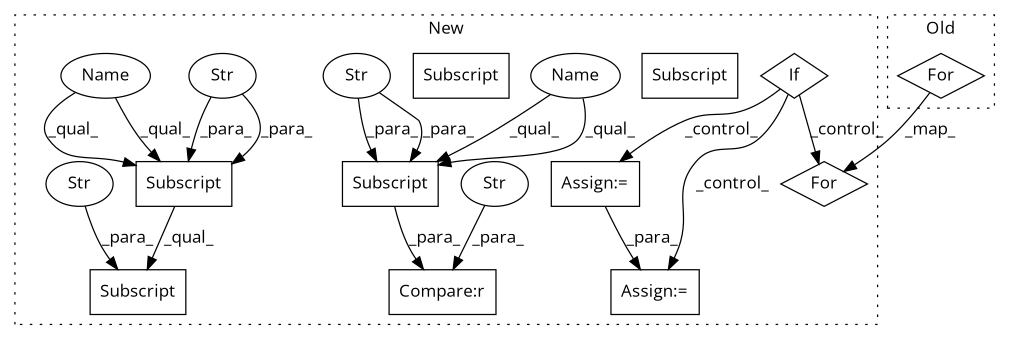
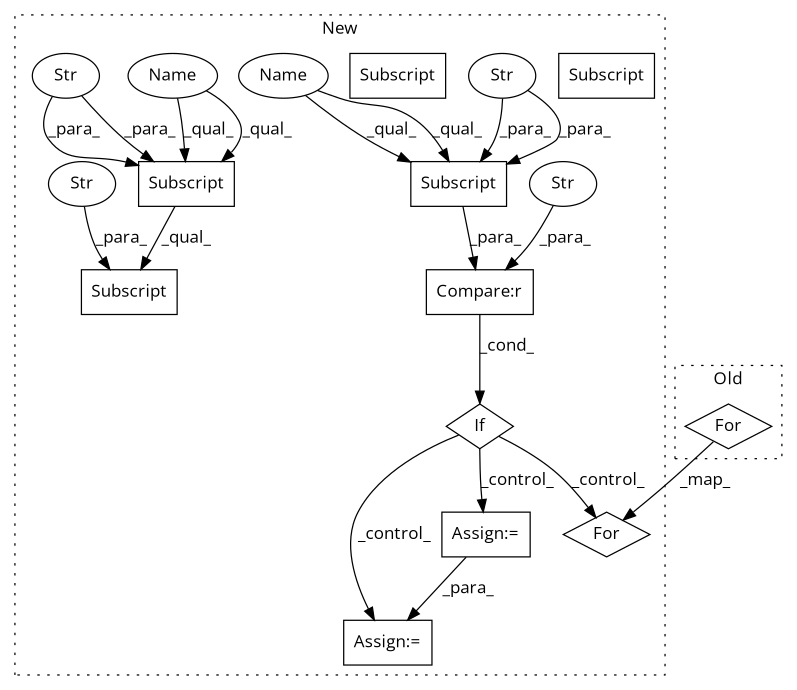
edge "Compare:r" -> "If": added, label "_cond_"
